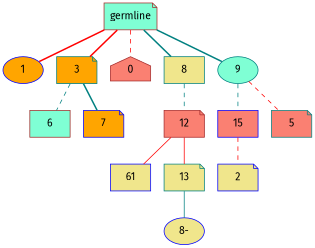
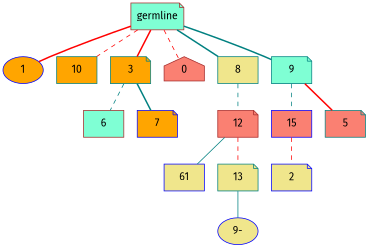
node "10": added
node "9": shape ellipse -> note
edge "9" -- "5": style dashed -> bold
edge "12" -- "61": color red -> teal
edge "12" -- "13": style solid -> dashed
node "8-": label "8-" -> "9-"
